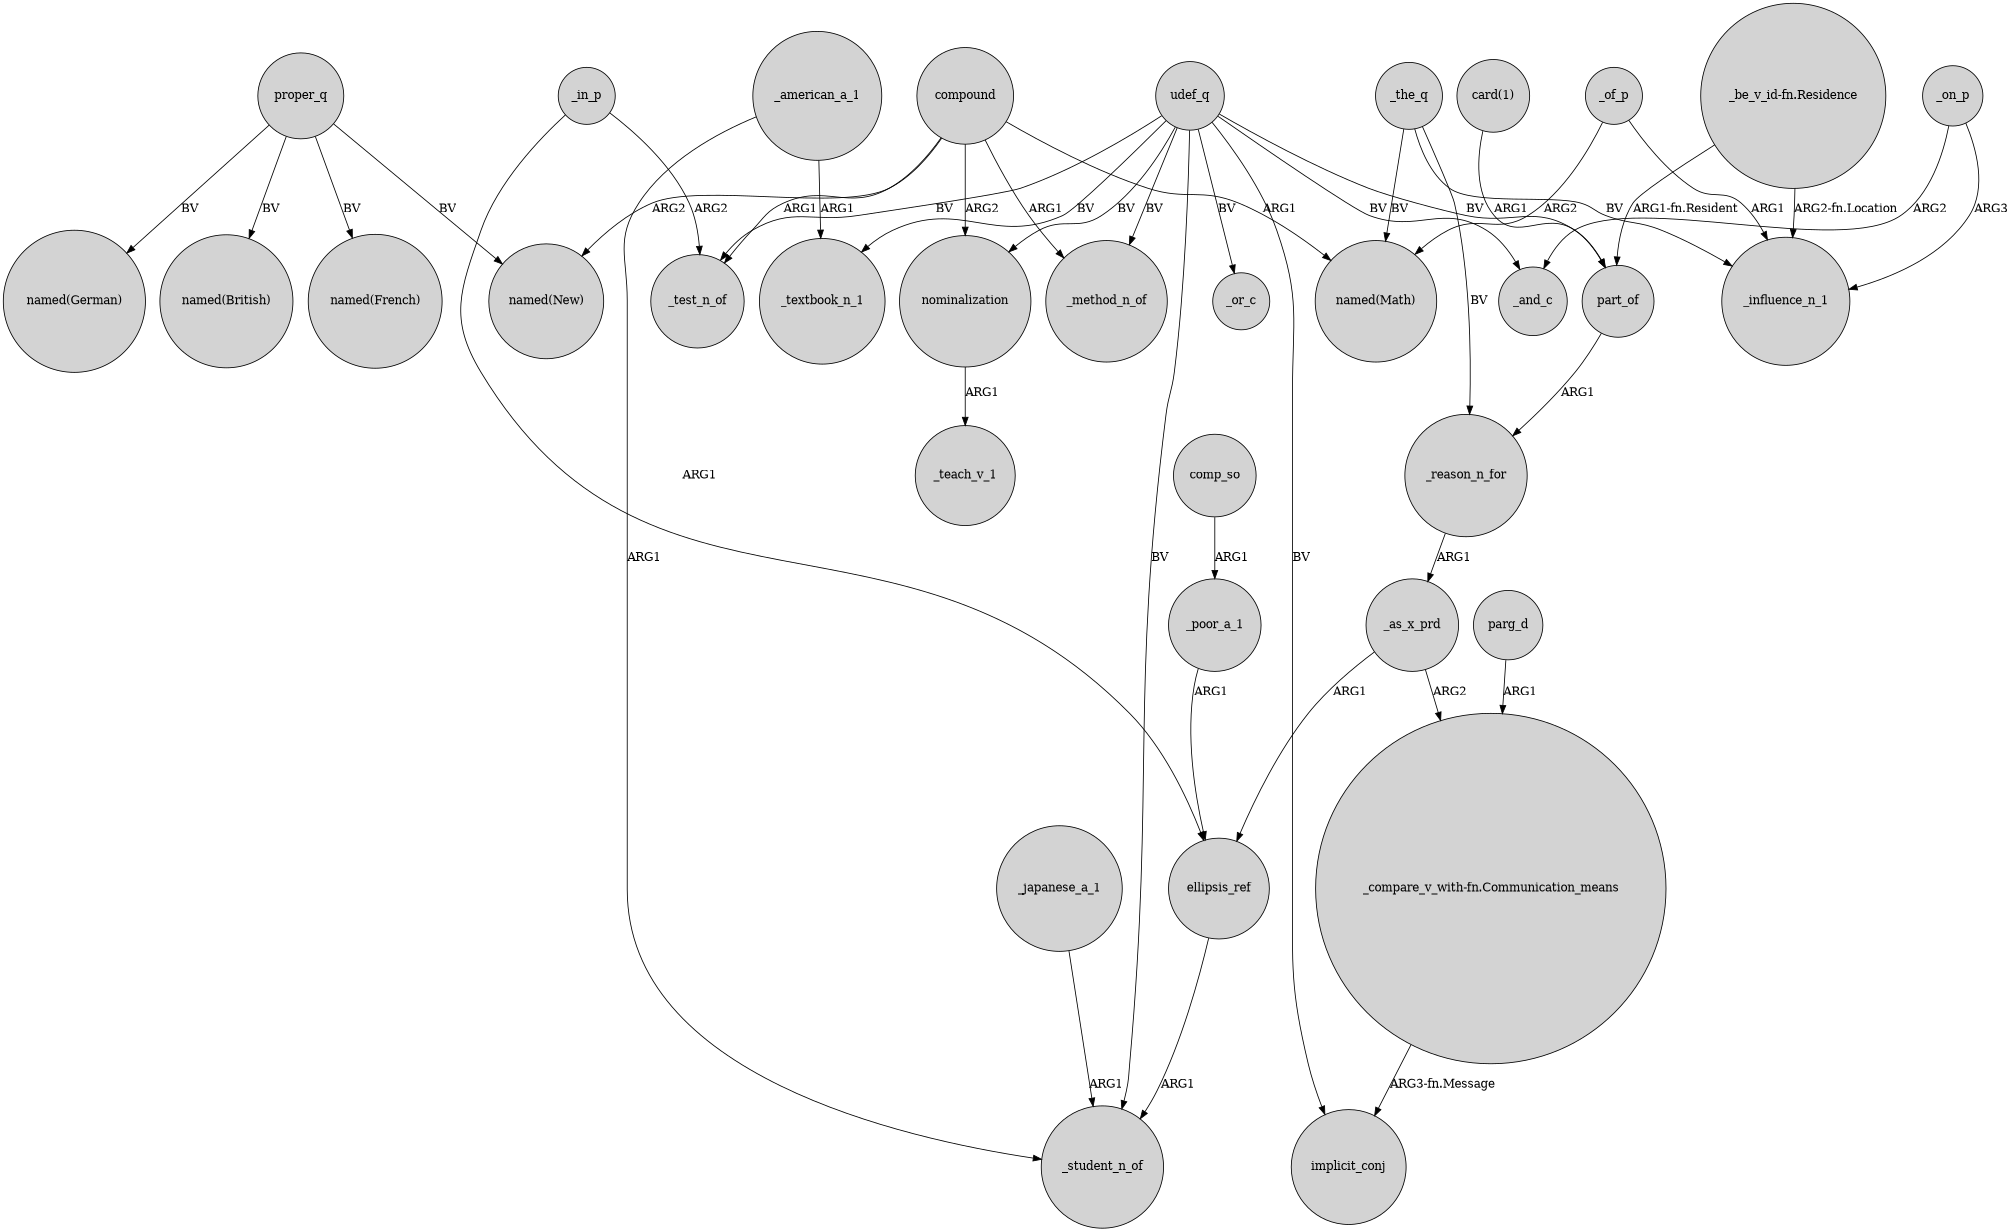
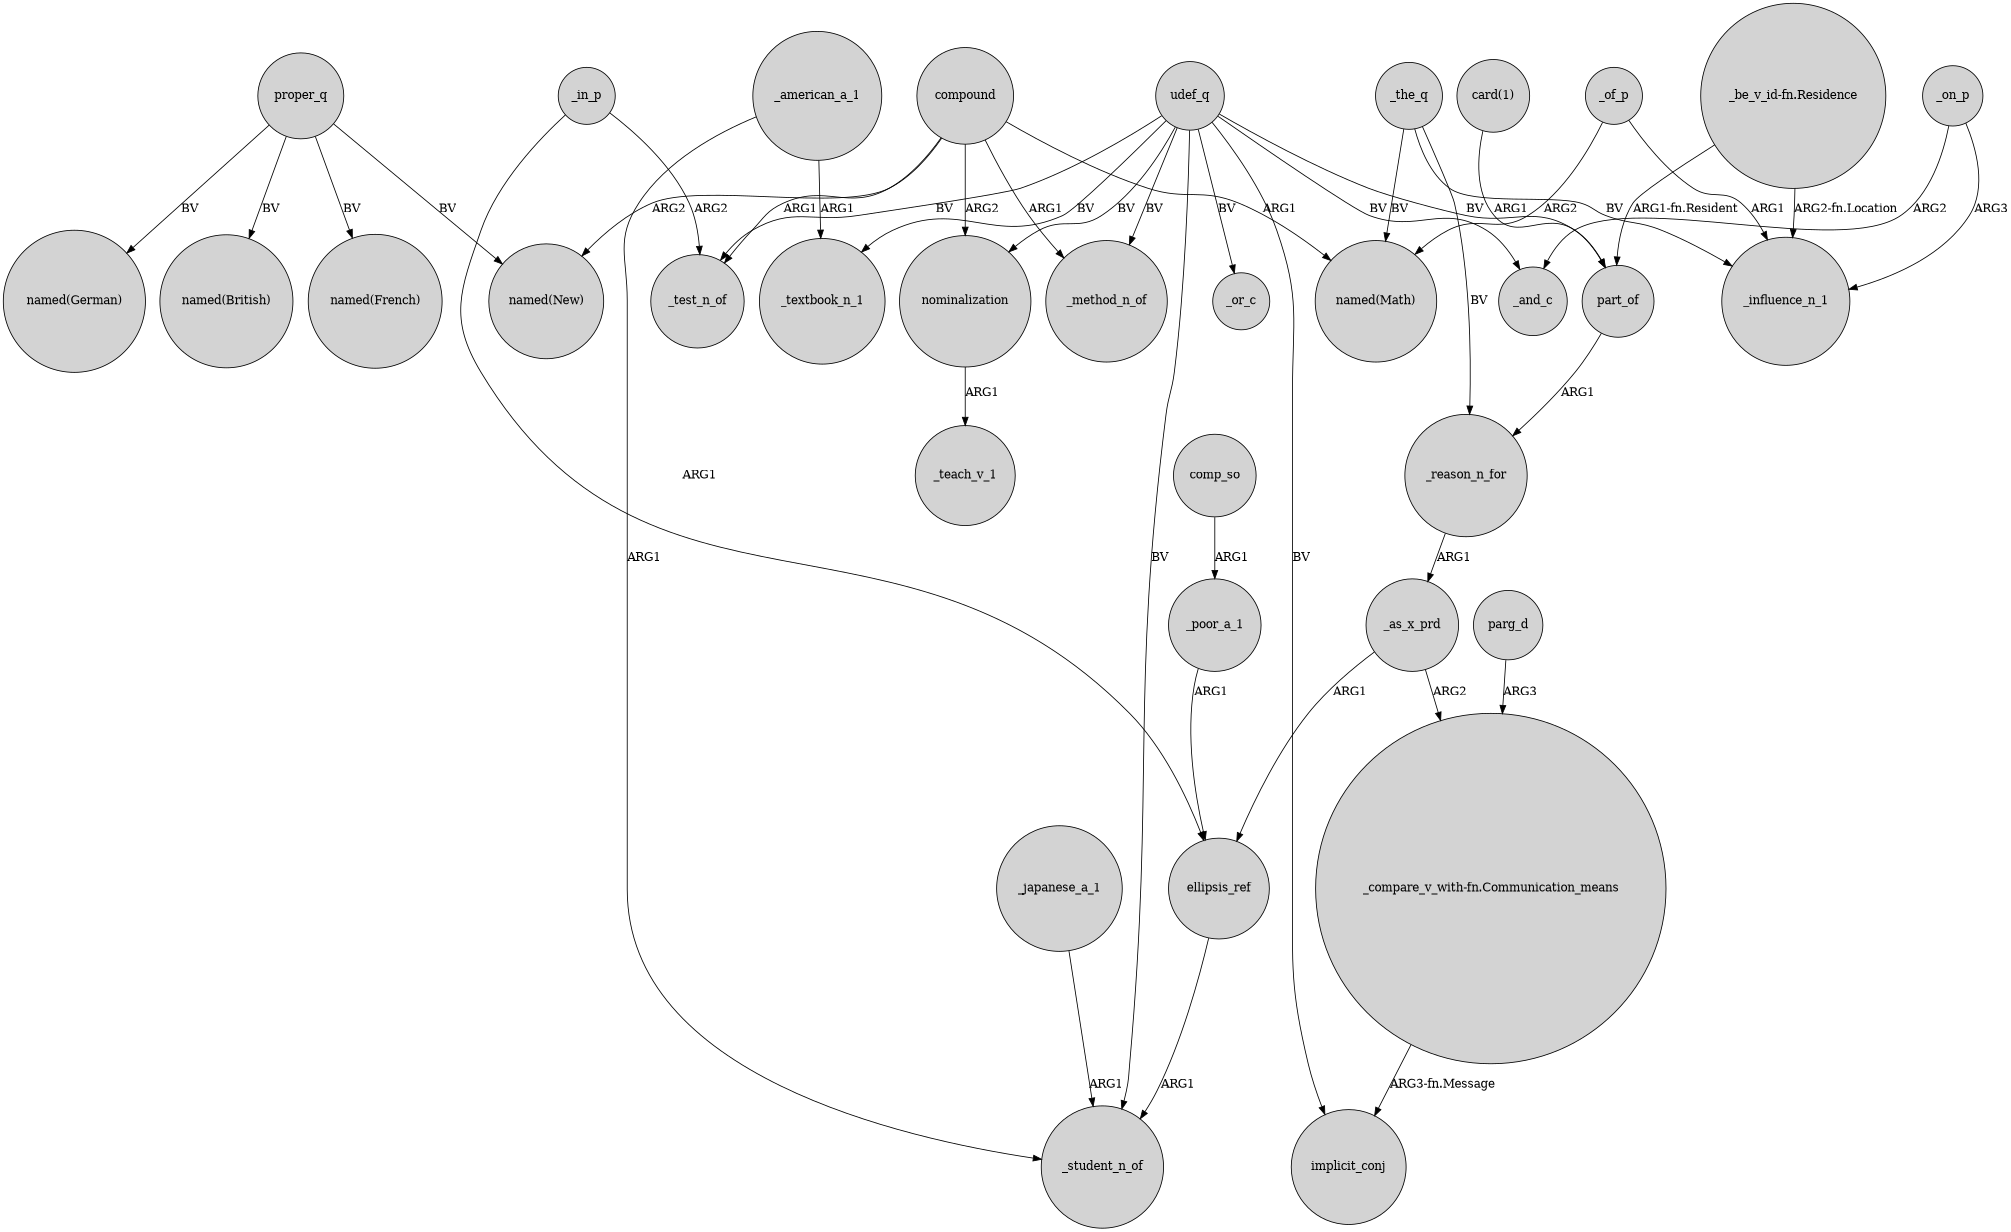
edge "parg_d" -> "_compare_v_with-fn.Communication_means": label "ARG1" -> "ARG3"
